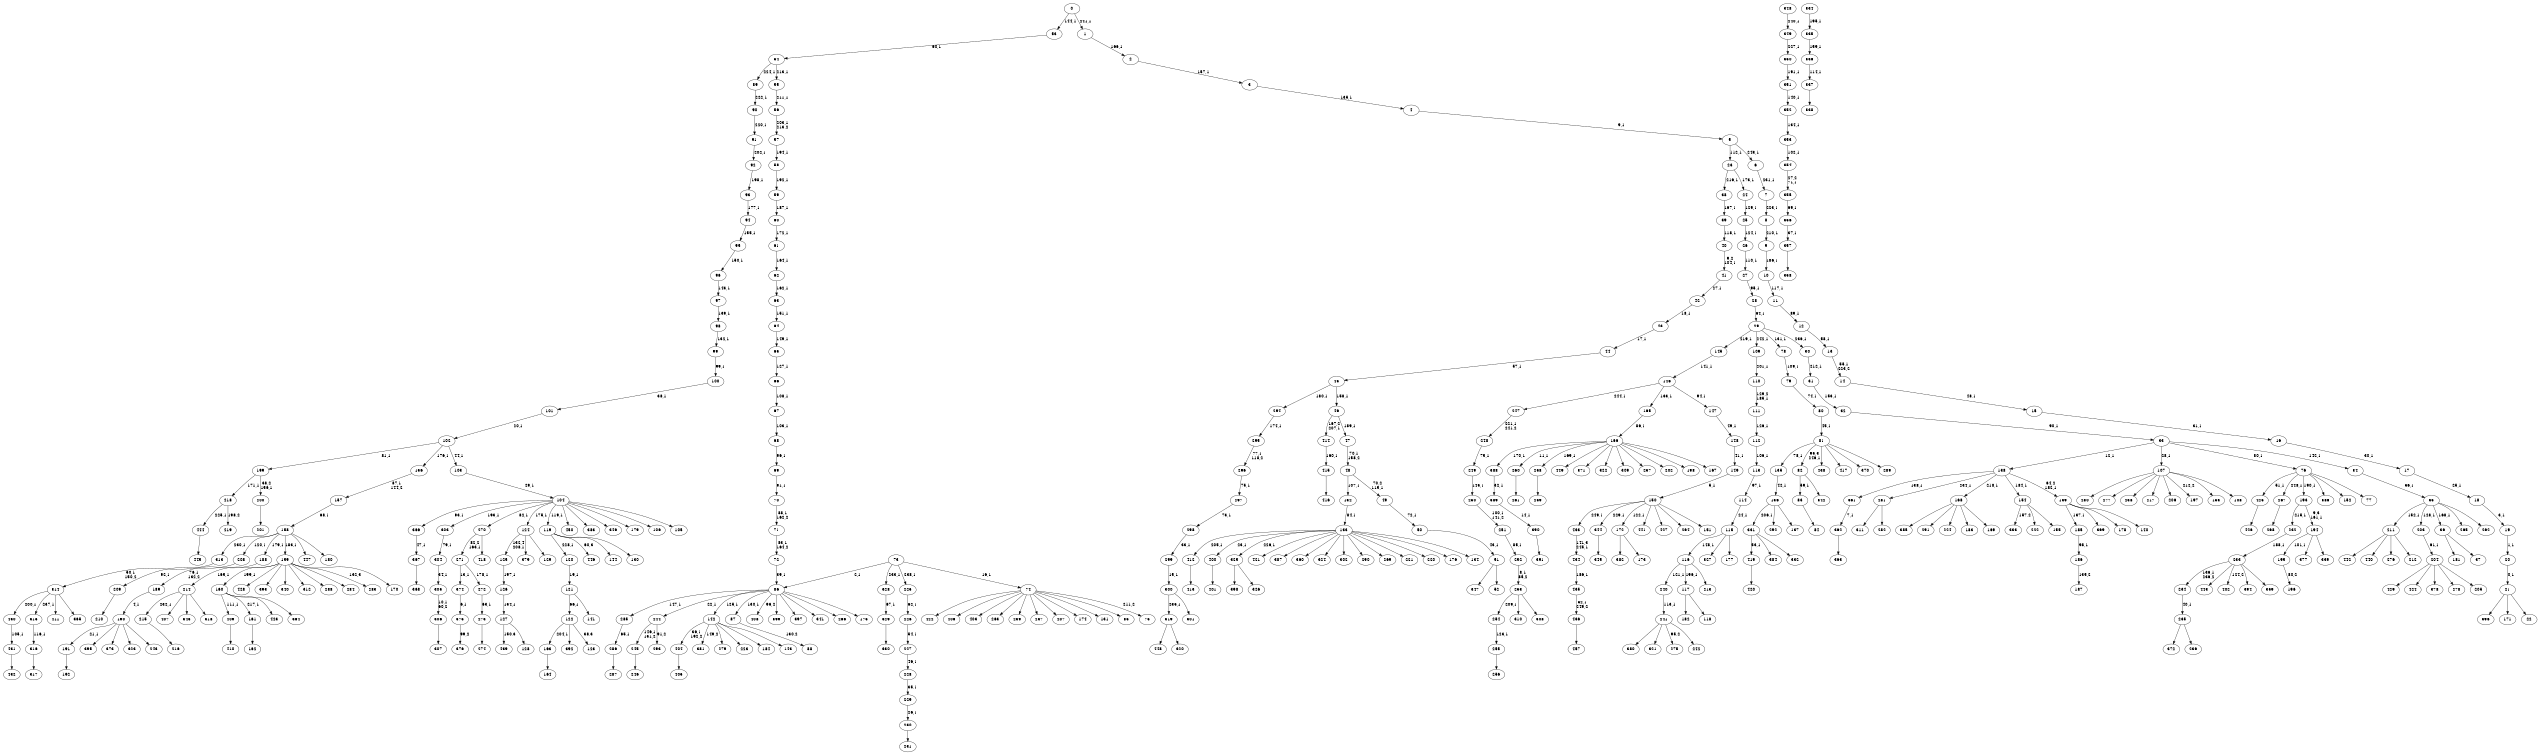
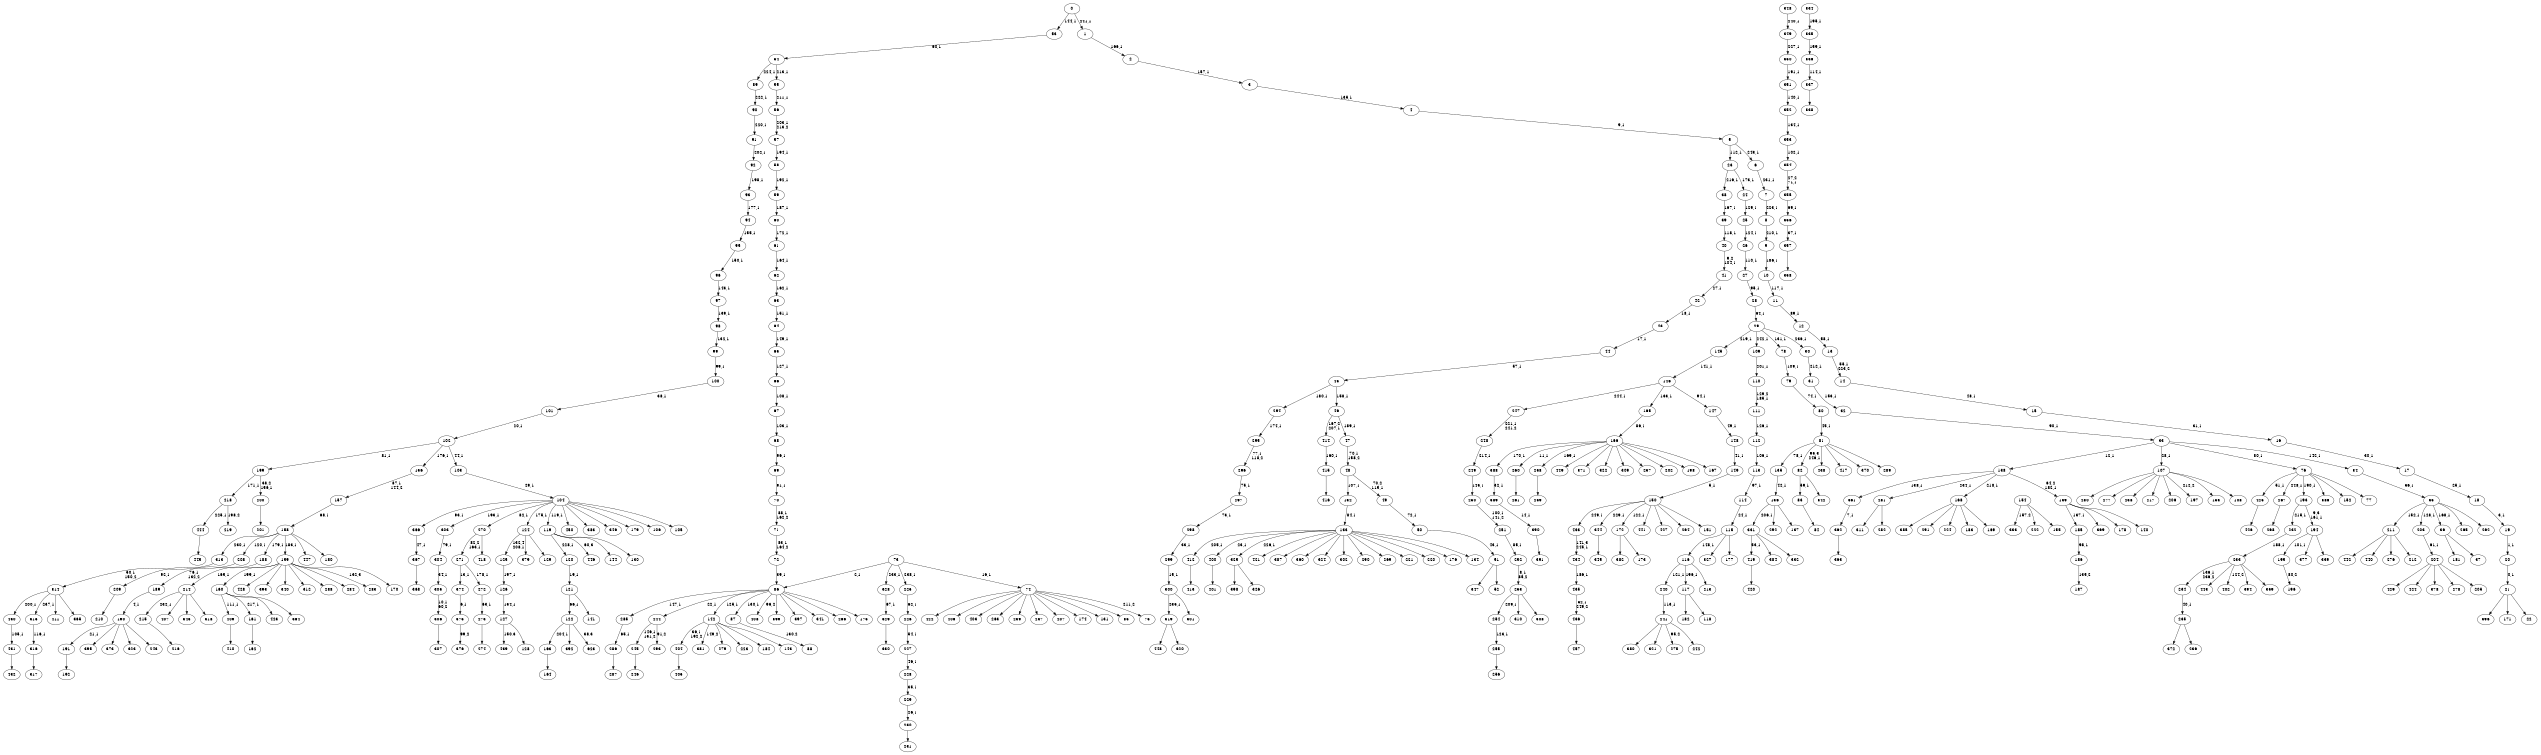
edge "248" -> "249": label "75,1" -> "214,1"
edge "138" -> "154": removed, label "184,1"
node "123": label "123" -> "623"
